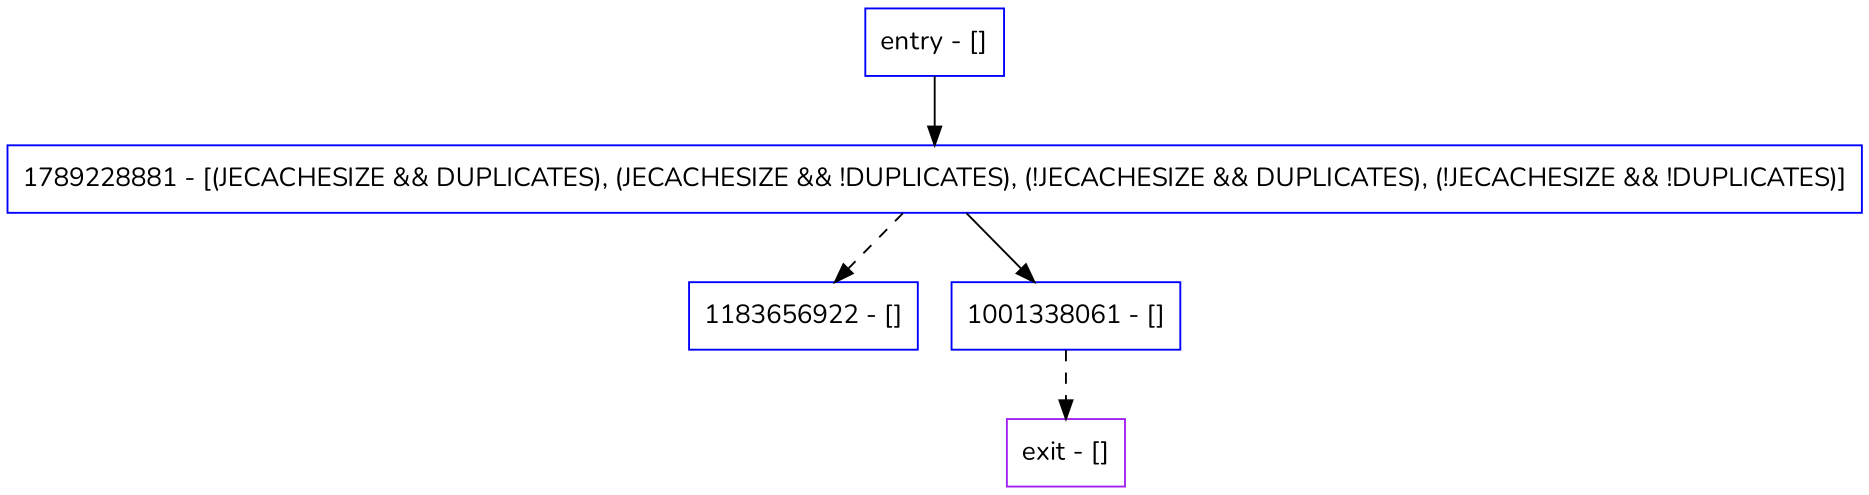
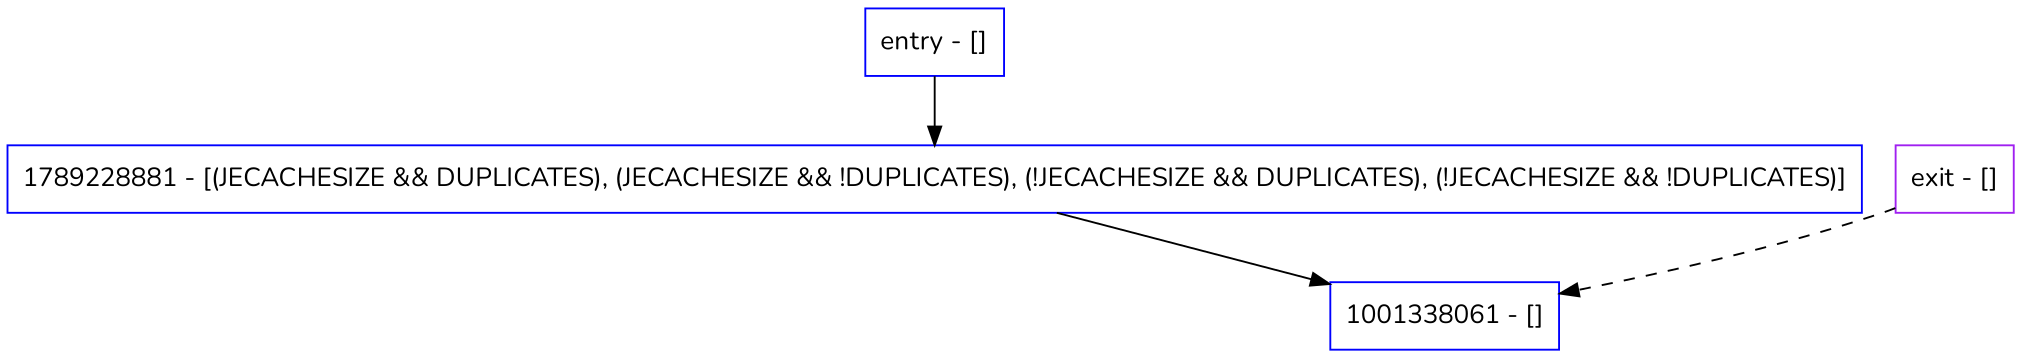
node "1183656922 - []": removed
edge "1001338061 - []" -> "exit - []": reversed
